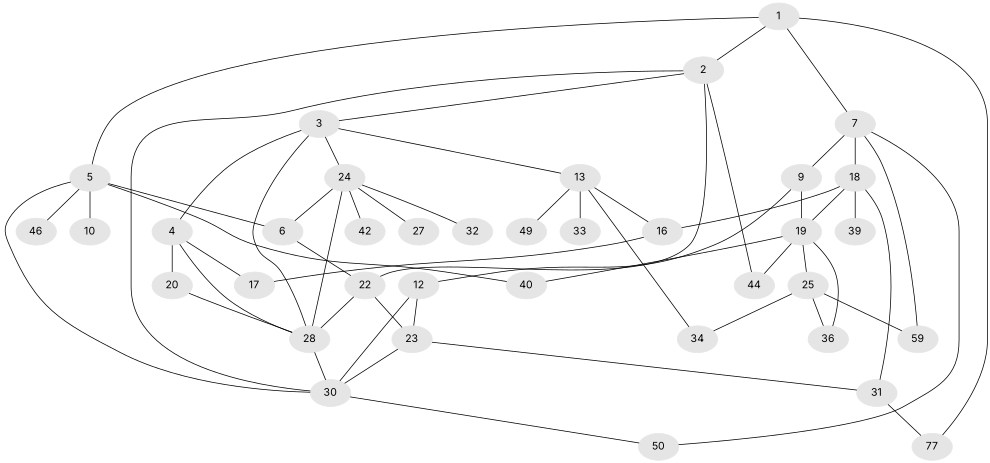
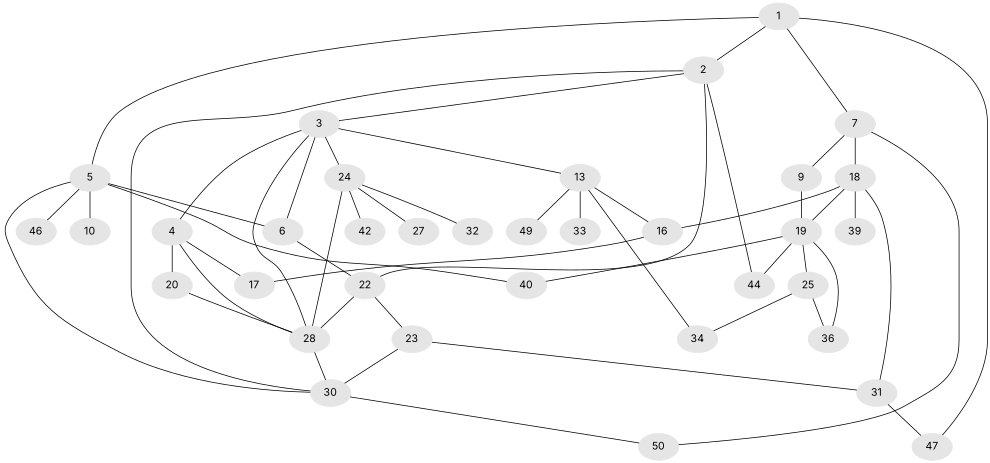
edge "24" -- "6": now "3" -- "6"
node "12": removed
node "59": removed
node "77": label "77" -> "47"
